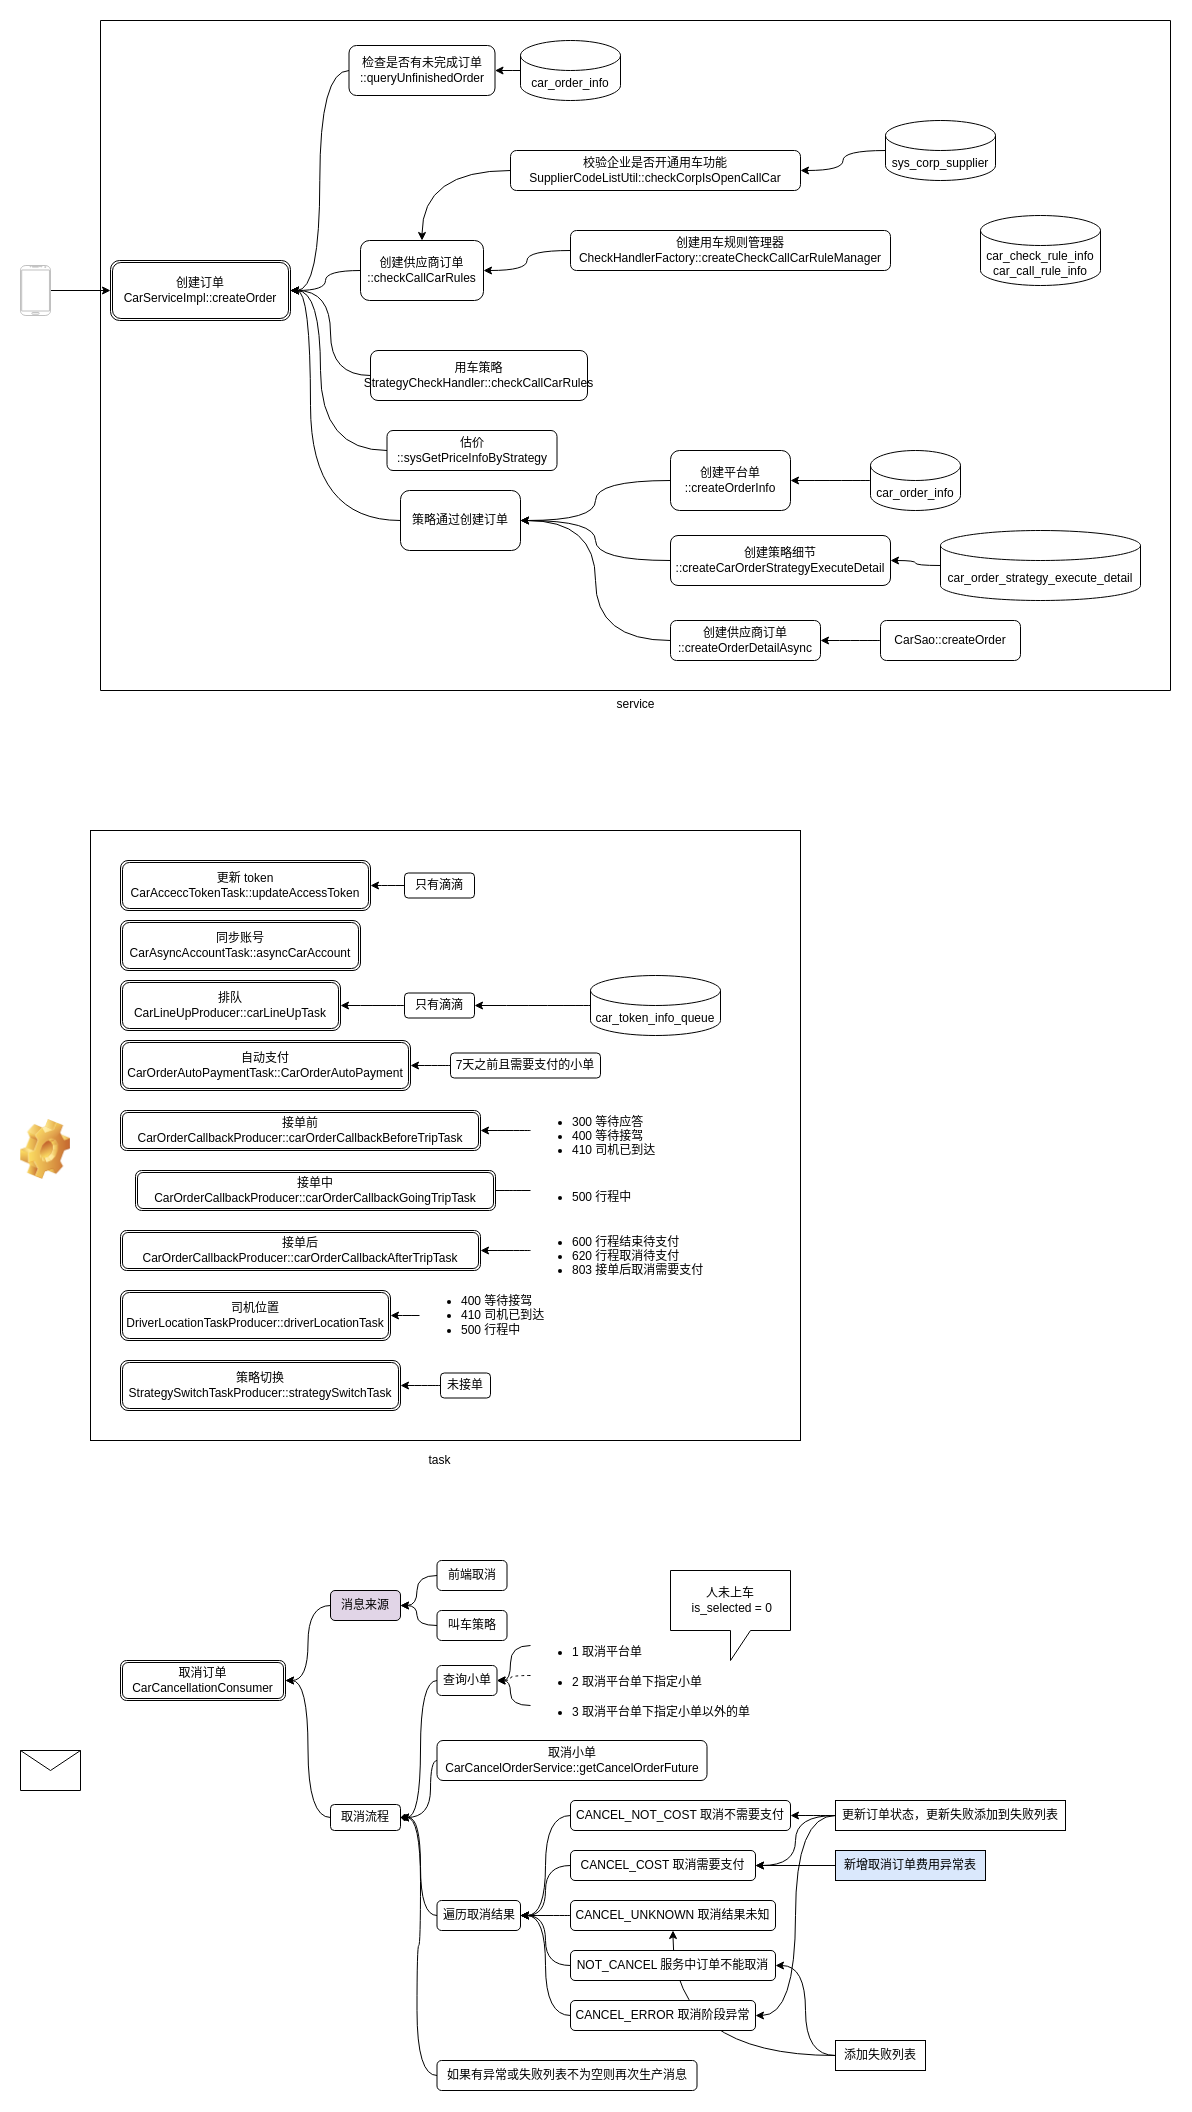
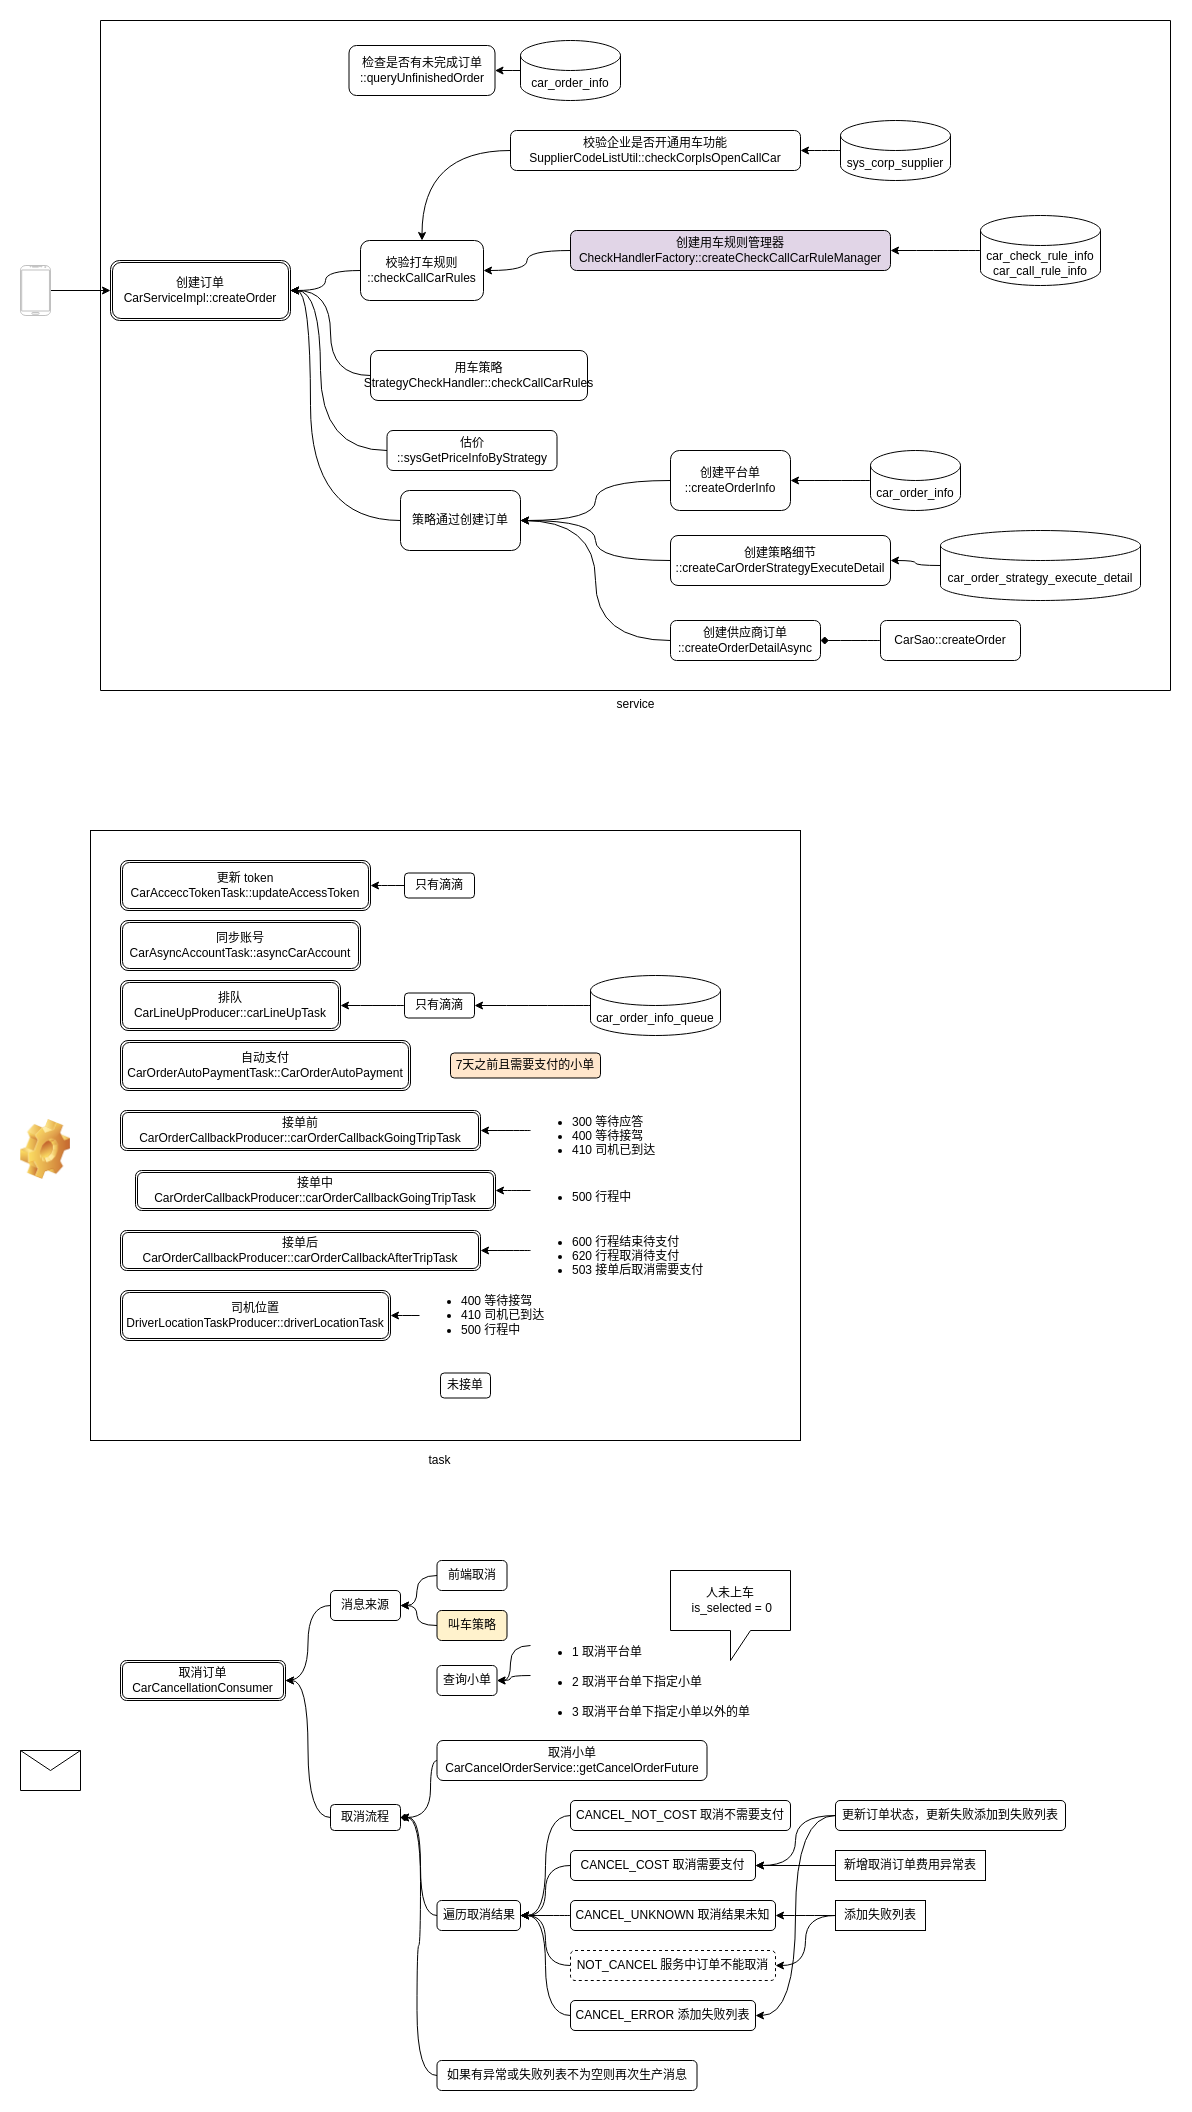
node "sys_corp_supplier": moved (941, 151) -> (896, 151)
node "校验企业是否开通用车功能 SupplierCodeListUtil::checkCorpIsOpenCallCar": moved (656, 171) -> (656, 151)
edge "检查是否有未完成订单 ::queryUnfinishedOrder" -> "创建订单 CarServiceImpl::createOrder": removed
node "创建用车规则管理器 CheckHandlerFactory::createCheckCallCarRuleManager": fillcolor #ffffff -> #e1d5e7
edge "car_check_rule_info car_call_rule_info" -> "创建用车规则管理器 CheckHandlerFactory::createCheckCallCarRuleManager": added
node "创建供应商订单 ::checkCallCarRules": label "创建供应商订单 ::checkCallCarRules" -> "校验打车规则 ::checkCallCarRules"
edge "创建供应商订单 ::createOrderDetailAsync" -> "策略通过创建订单": arrowhead classic -> open
edge "CarSao::createOrder" -> "创建供应商订单 ::createOrderDetailAsync": arrowhead classic -> diamond
node "car_token_info_queue": label "car_token_info_queue" -> "car_order_info_queue"
edge "7天之前且需要支付的小单" -> "自动支付 CarOrderAutoPaymentTask::CarOrderAutoPayment": removed
node "7天之前且需要支付的小单": fillcolor #ffffff -> #ffe6cc
node "接单前 CarOrderCallbackProducer::carOrderCallbackBeforeTripTask": label "接单前 CarOrderCallbackProducer::carOrderCallbackBeforeTripTask" -> "接单前 CarOrderCallbackProducer::carOrderCallbackGoingTripTask"
edge "接单中 CarOrderCallbackProducer::carOrderCallbackGoingTripTask" -- "500 行程中": arrowhead none -> classic
node "600 行程结束待支付 620 行程取消待支付 803 接单后取消需要支付": label "600 行程结束待支付 620 行程取消待支付 803 接单后取消需要支付" -> "600 行程结束待支付 620 行程取消待支付 503 接单后取消需要支付"
node "策略切换 StrategySwitchTaskProducer::strategySwitchTask": removed
edge "未接单" -> "策略切换 StrategySwitchTaskProducer::strategySwitchTask": removed
node "消息来源": fillcolor #e1d5e7 -> #ffffff
node "叫车策略": fillcolor #ffffff -> #fff2cc
edge "消息来源" -> "取消订单 CarCancellationConsumer": arrowhead classic -> open
edge "2 取消平台单下指定小单" -> "查询小单": style dashed -> solid
edge "3 取消平台单下指定小单以外的单" -> "查询小单": removed
edge "查询小单" -> "取消流程": removed
edge "更新订单状态，更新失败添加到失败列表" -> "CANCEL_NOT_COST 取消不需要支付": removed
node "更新订单状态，更新失败添加到失败列表": shape rectangle -> rounded rectangle
node "新增取消订单费用异常表": fillcolor #dae8fc -> #ffffff
node "NOT_CANCEL 服务中订单不能取消": style solid -> dashed
node "CANCEL_ERROR 取消阶段异常": label "CANCEL_ERROR 取消阶段异常" -> "CANCEL_ERROR 添加失败列表"
node "添加失败列表": moved (881, 2056) -> (881, 1916)
